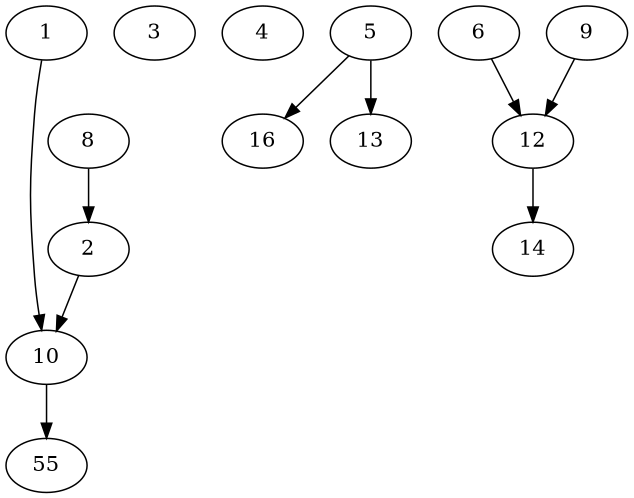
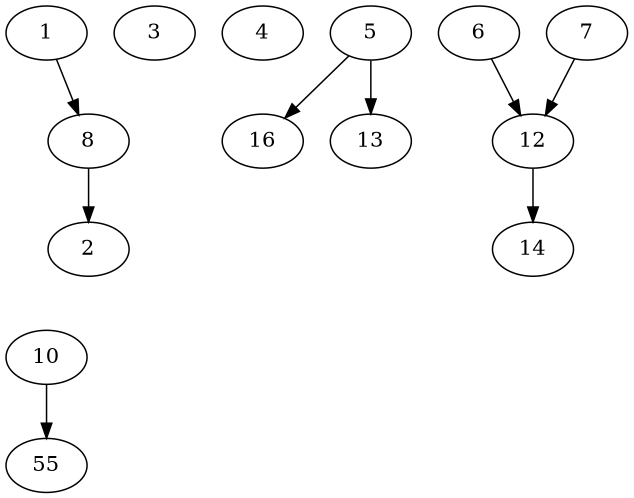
node "9": label "9" -> "7"
edge "1" -> "10": now "1" -> "8"
edge "2" -> "10": removed
